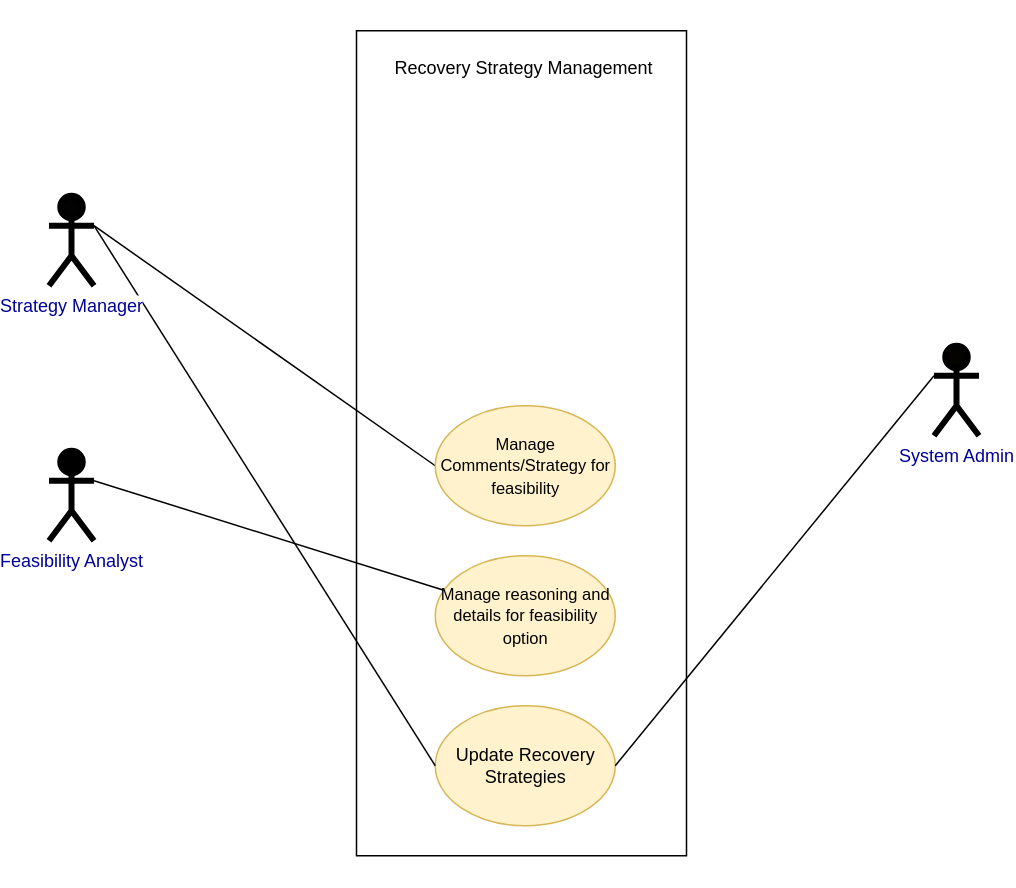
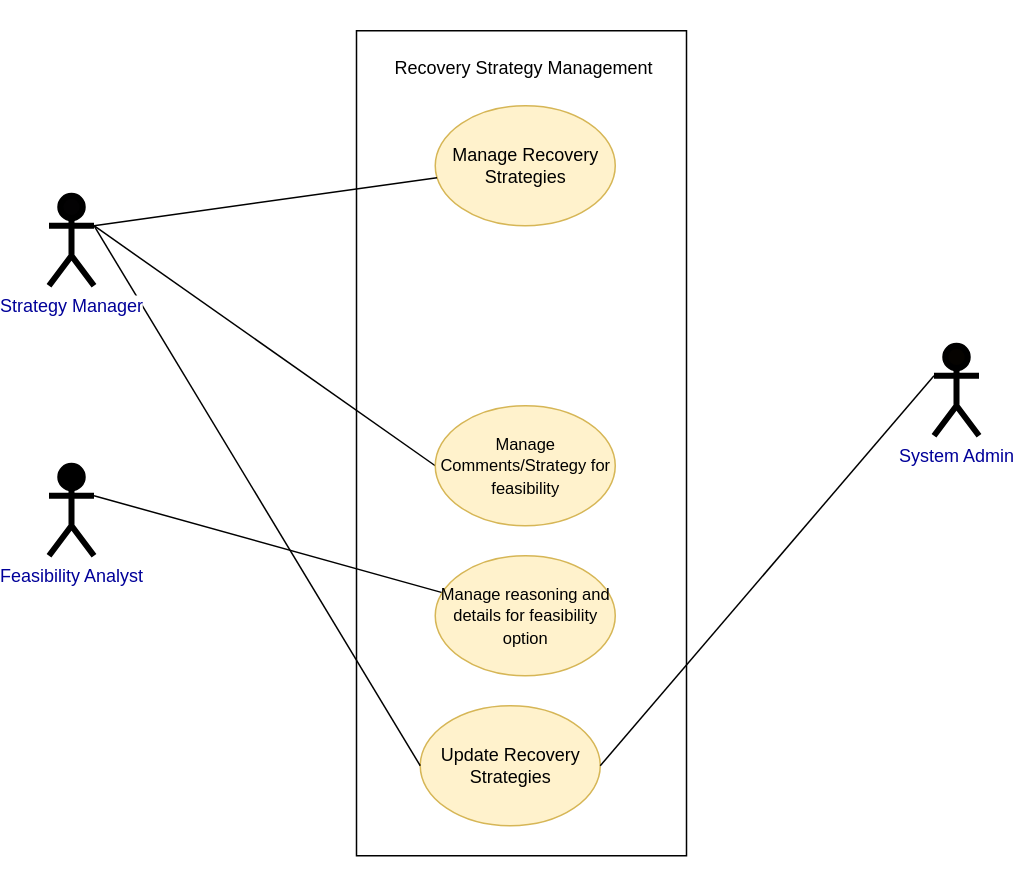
node "Manage Recovery Strategies": added
edge "Manage Recovery Strategies" -- "Strategy Manager": added
node "Feasibility Analyst": moved (71, 496) -> (71, 511)
node "Update Recovery Strategies": moved (525, 766) -> (510, 766)
